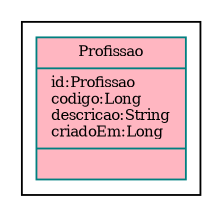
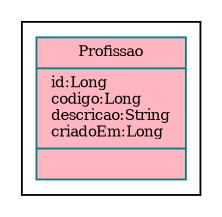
node "Profissao": text "id:Profissao" -> "id:Long"
